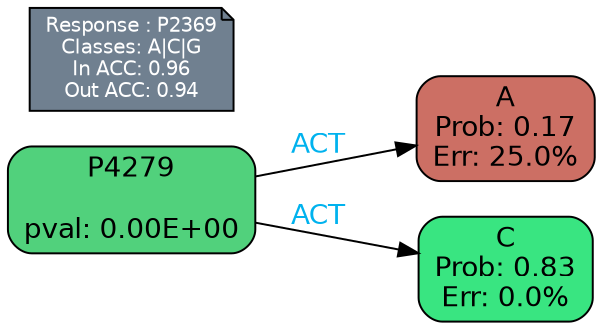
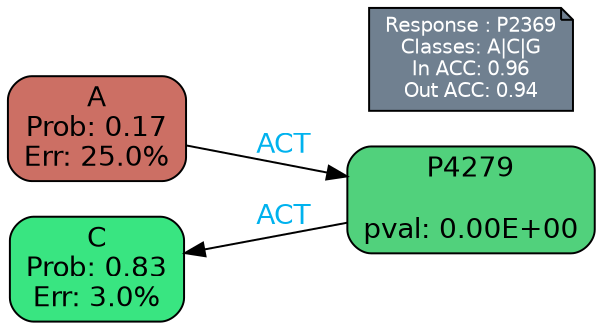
edge "P4279 pval: 0.00E+00" -> "A Prob: 0.17 Err: 25.0%": reversed
node "C Prob: 0.83 Err: 0.0%": label "C Prob: 0.83 Err: 0.0%" -> "C Prob: 0.83 Err: 3.0%"
